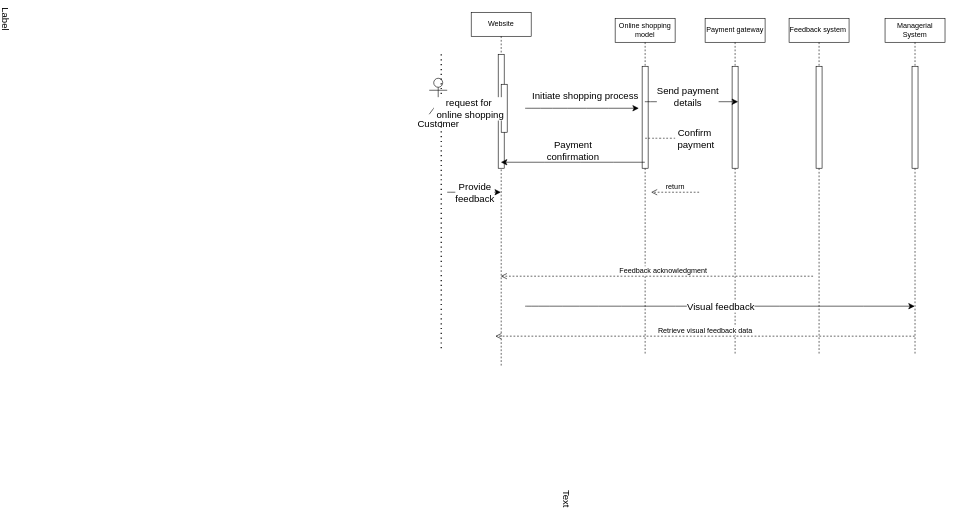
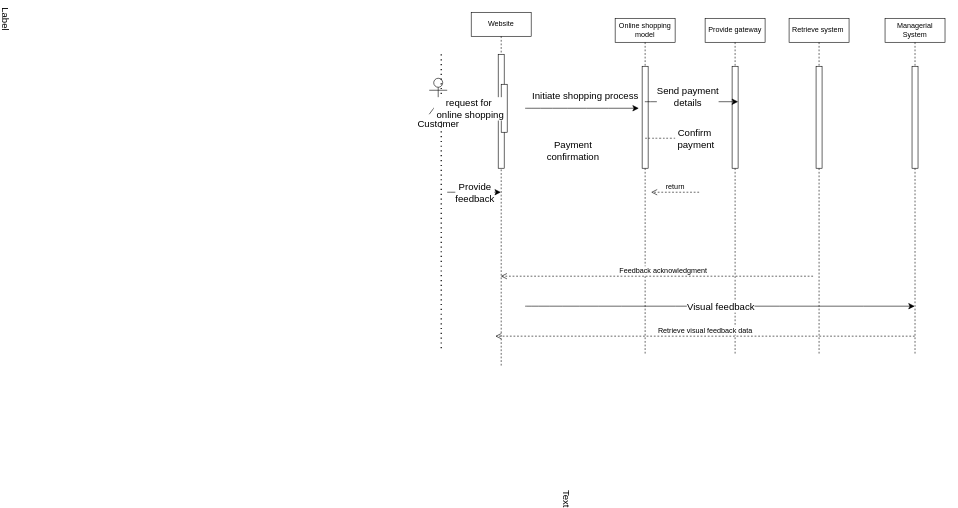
node "Payment gateway": label "Payment gateway" -> "Provide gateway"
node "Feedback system": label "Feedback system" -> "Retrieve system"
edge "Online shopping model" -> "Website": removed
